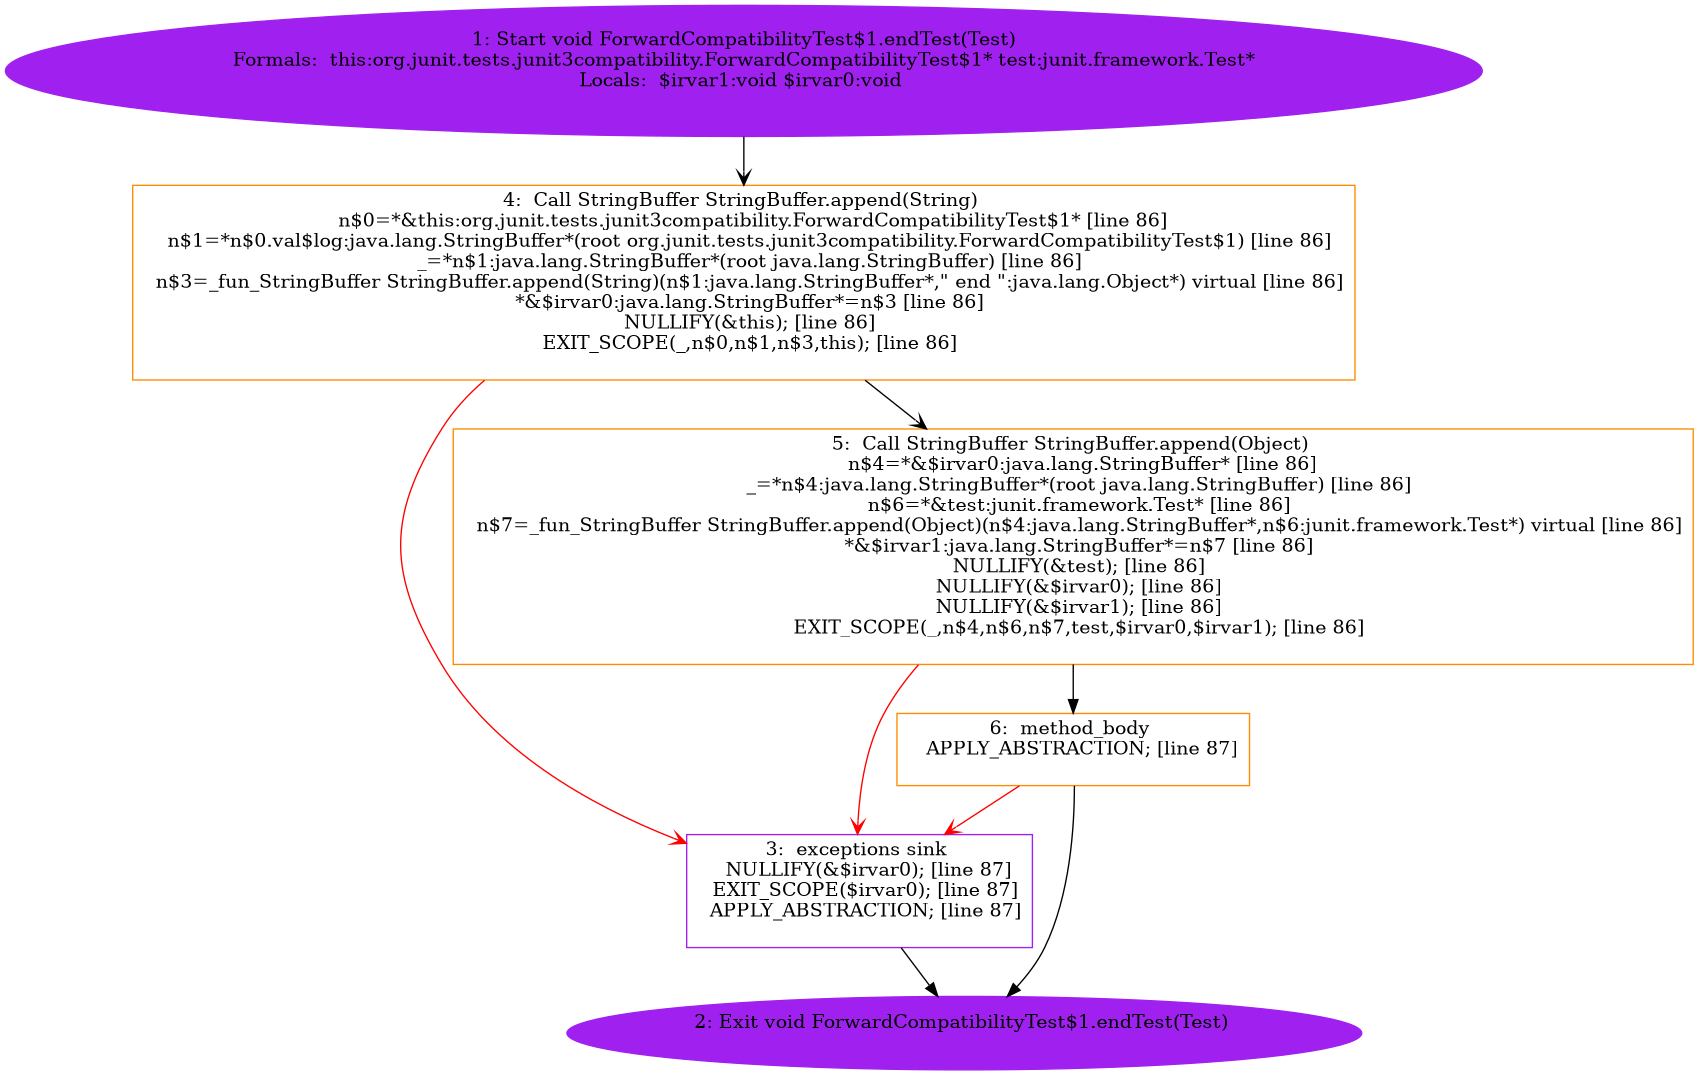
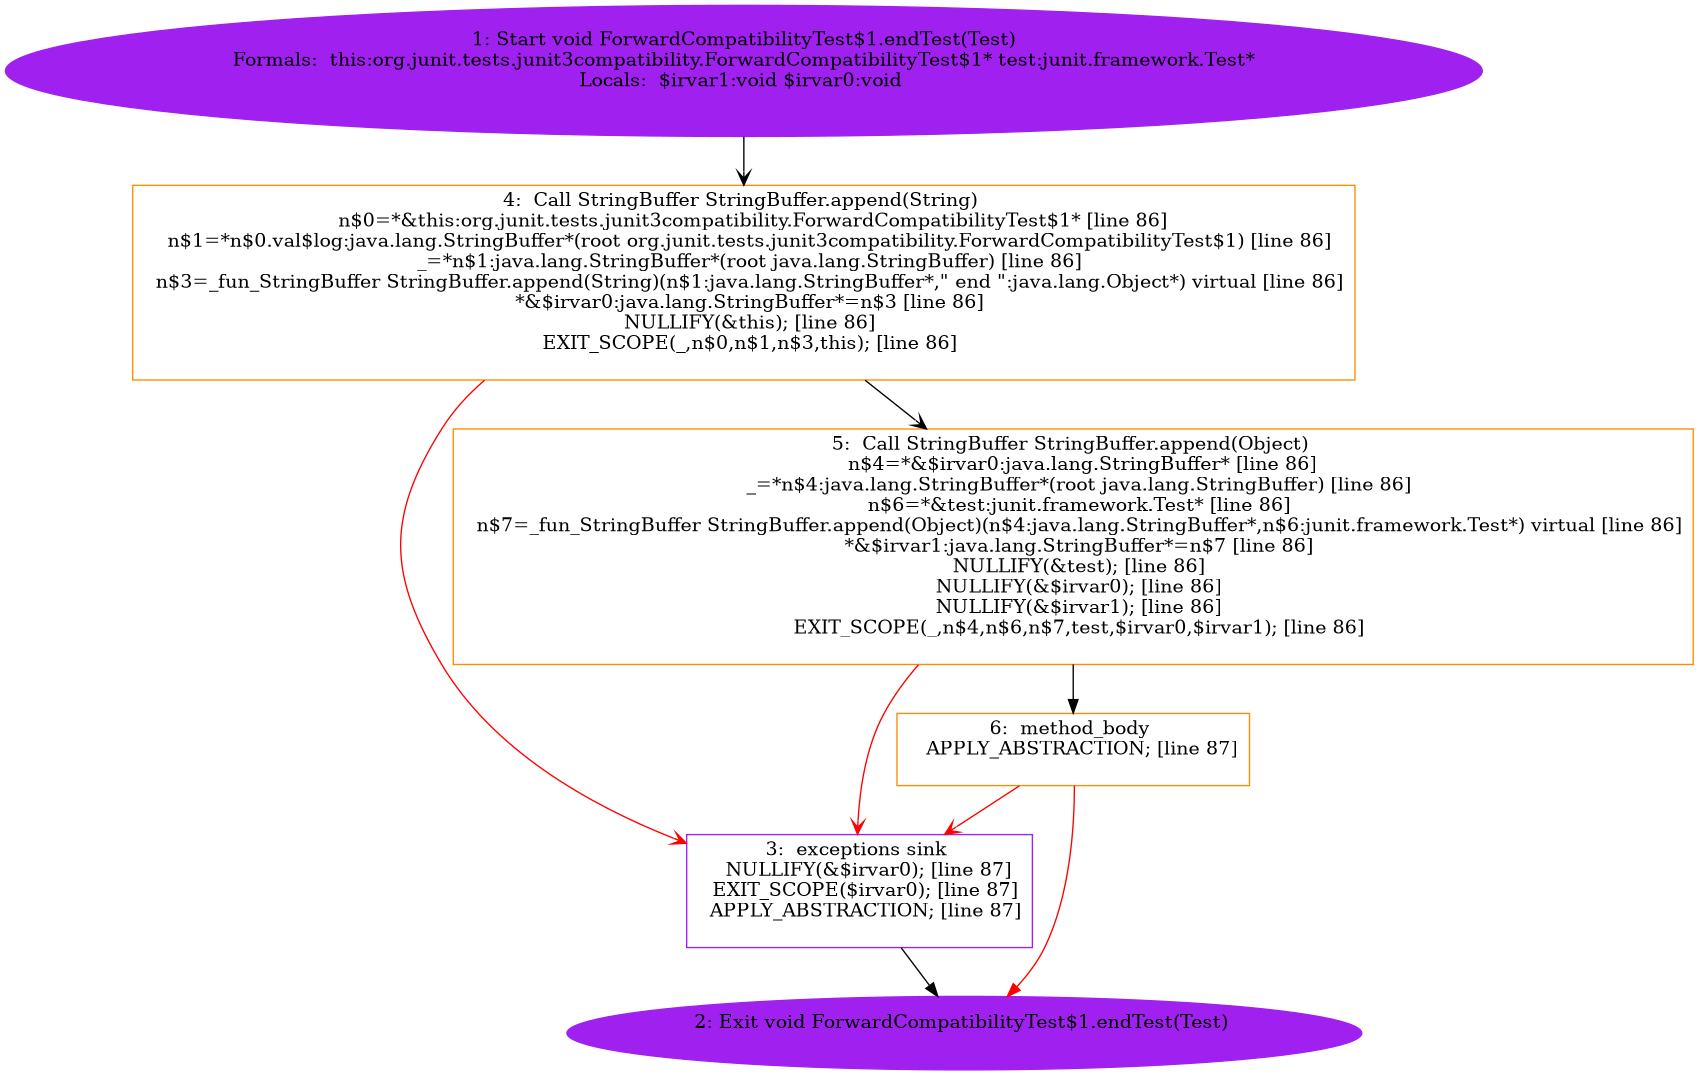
edge "6:  method_body APPLY_ABSTRACTION; [line 87]" -> "2: Exit void ForwardCompatibilityTest$1.endTest(Test)": color black -> red
